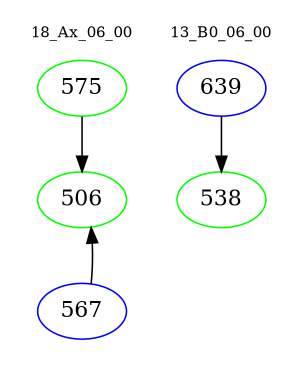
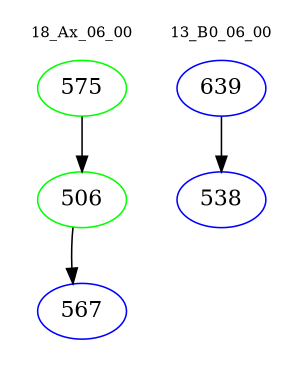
node "538": color green -> blue
edge "567" -> "506": reversed
